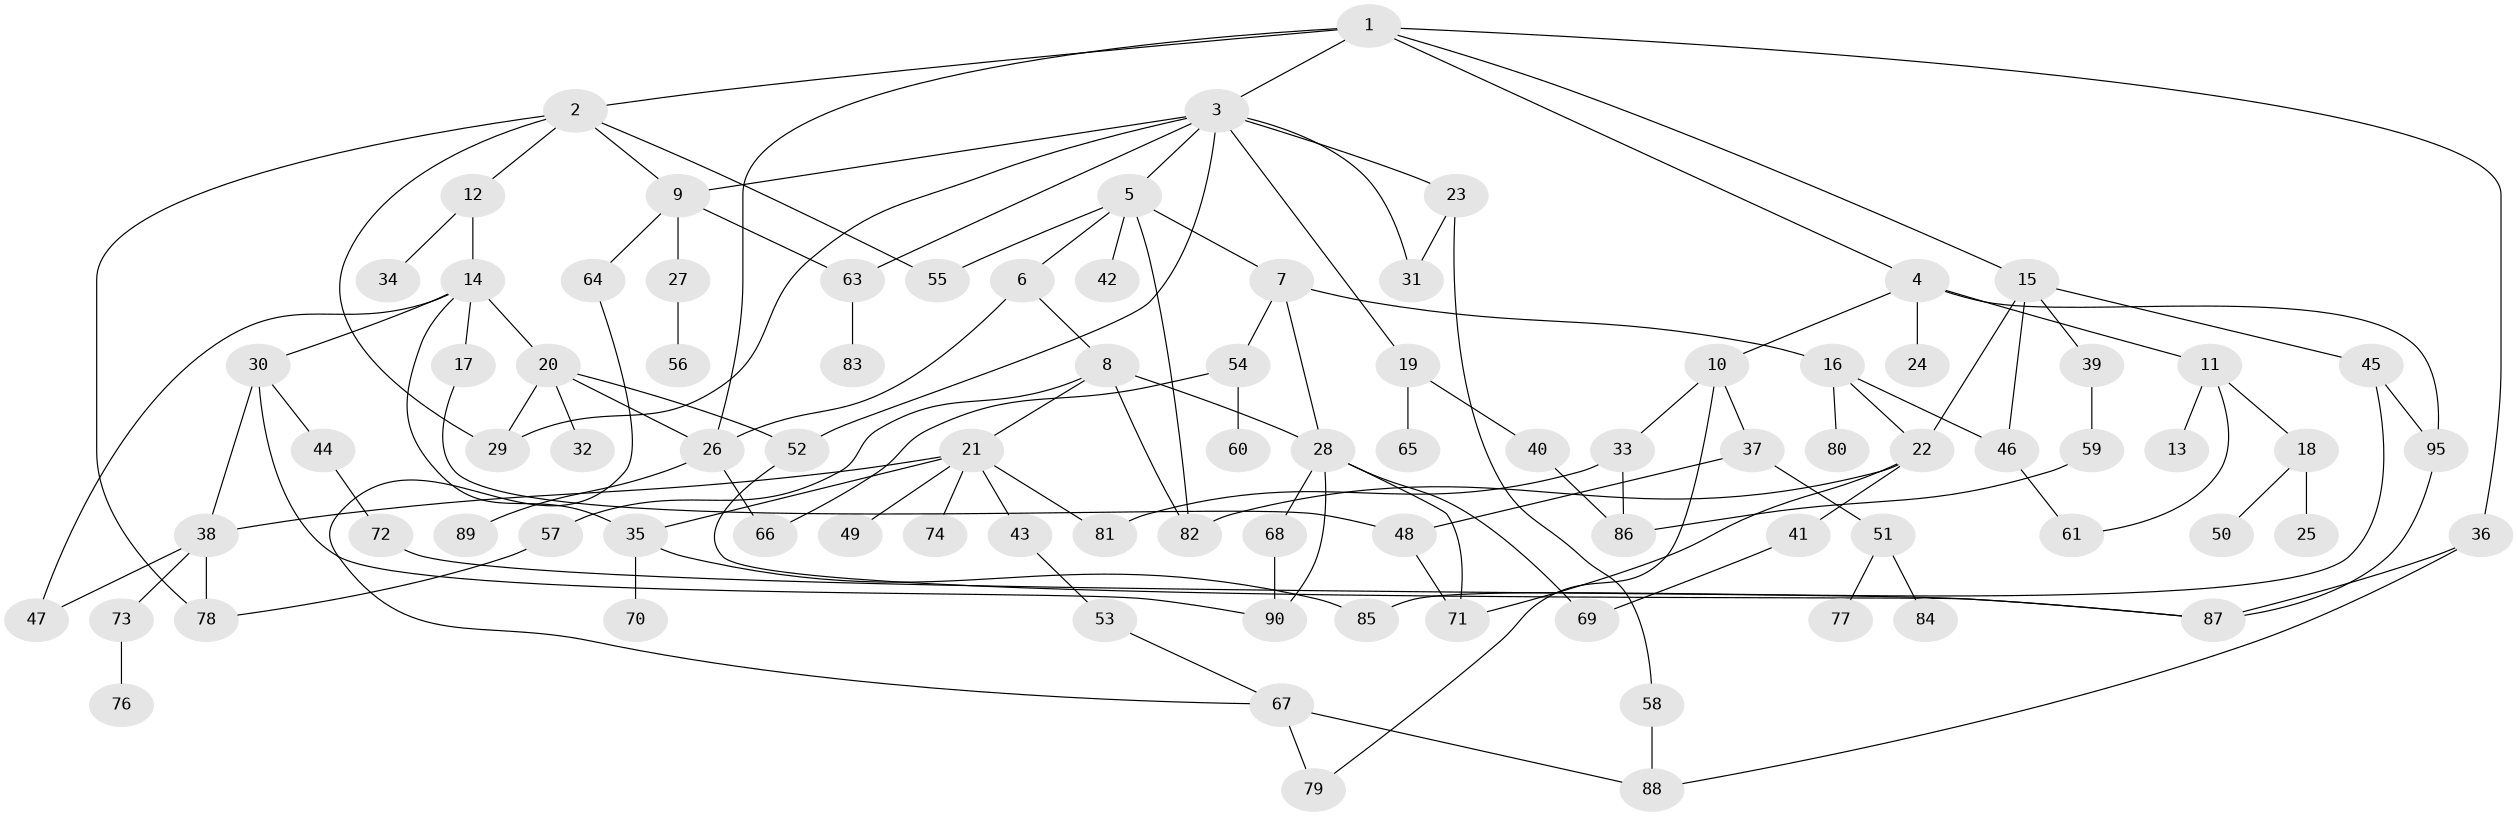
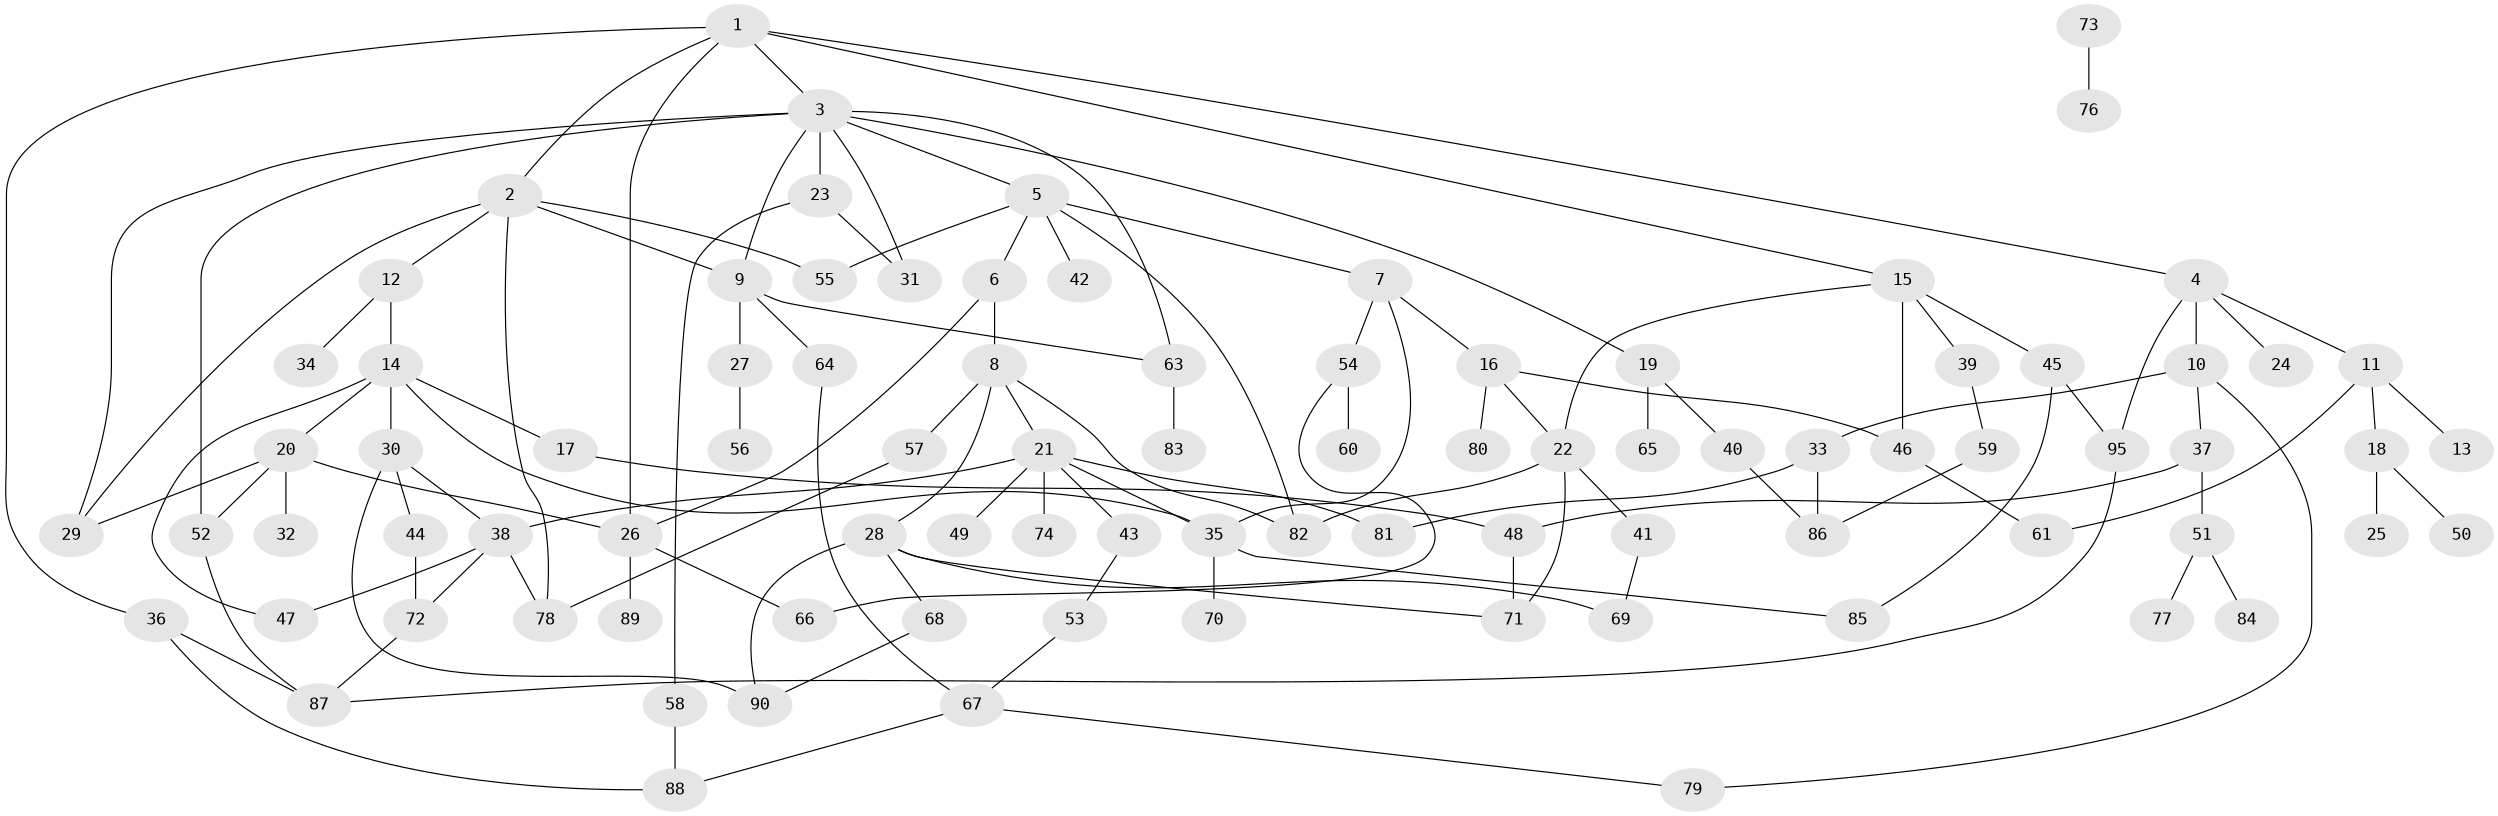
edge "7" -- "28": now "7" -- "35"
edge "38" -- "73": now "38" -- "72"
